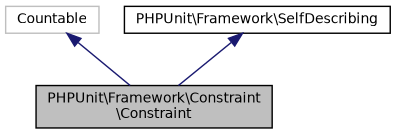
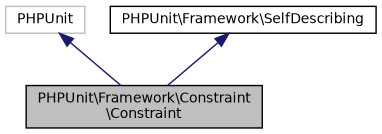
node "Countable": label "Countable" -> "PHPUnit"
